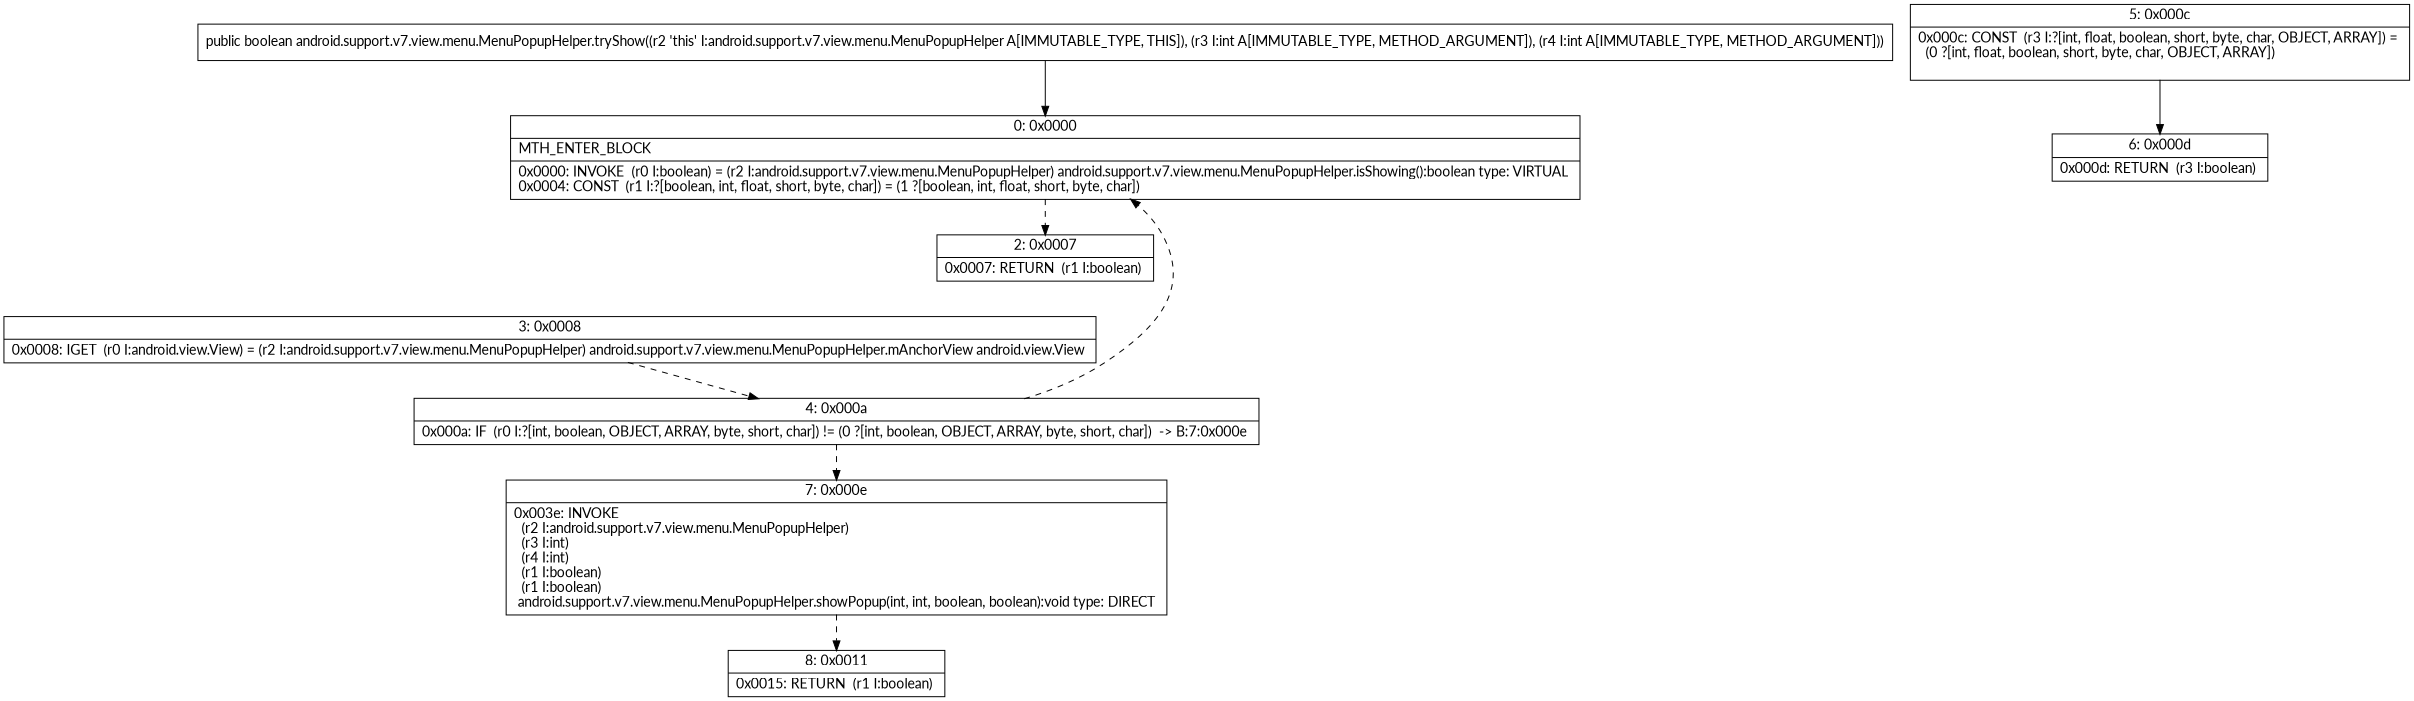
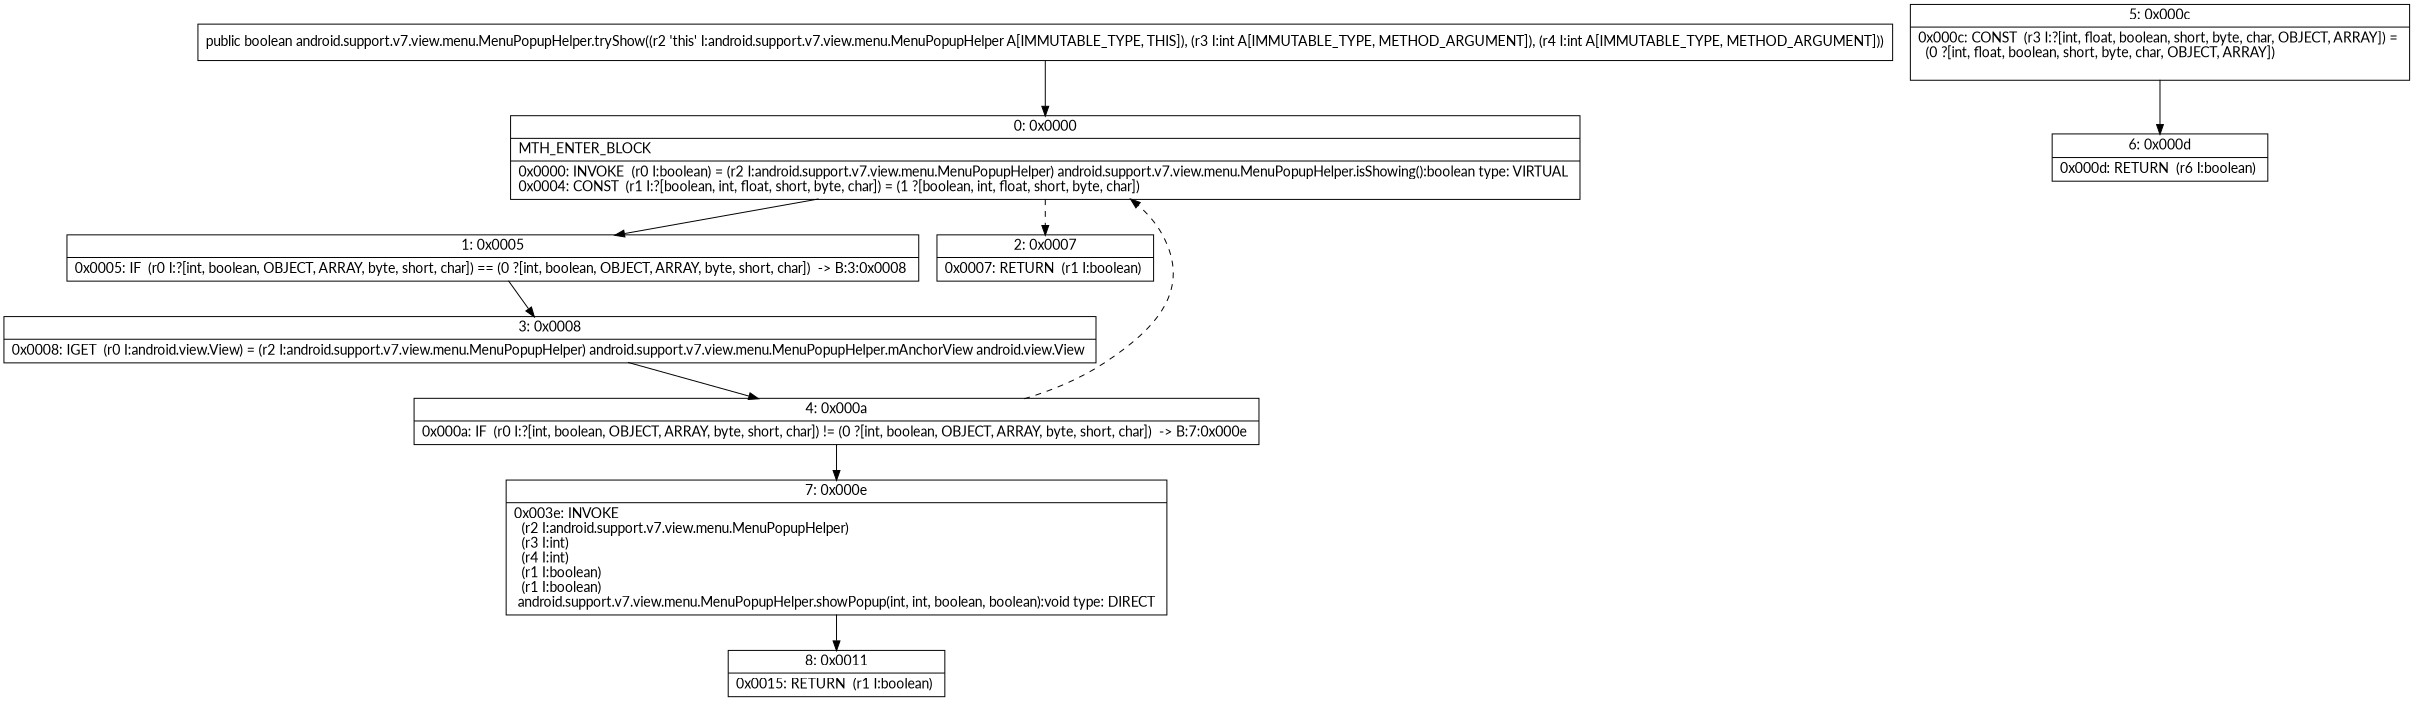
node "6: 0x000d": text "0x000d: RETURN  (r3 I:boolean)" -> "0x000d: RETURN  (r6 I:boolean)"
node "1: 0x0005": added
edge "3: 0x0008" -> "4: 0x000a": style dashed -> solid
edge "4: 0x000a" -> "7: 0x000e": style dashed -> solid
edge "7: 0x000e" -> "8: 0x0011": style dashed -> solid
